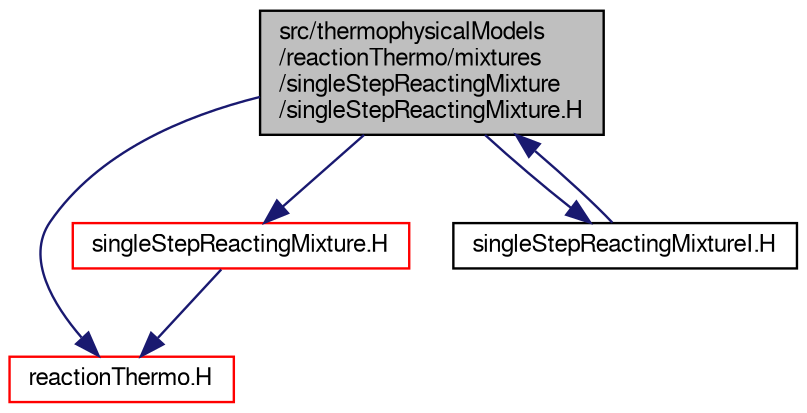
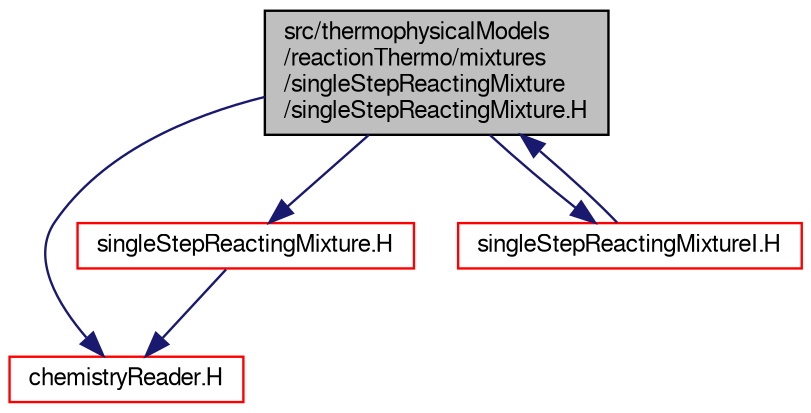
node "singleStepReactingMixtureI.H": color black -> red
node "reactionThermo.H": label "reactionThermo.H" -> "chemistryReader.H"
